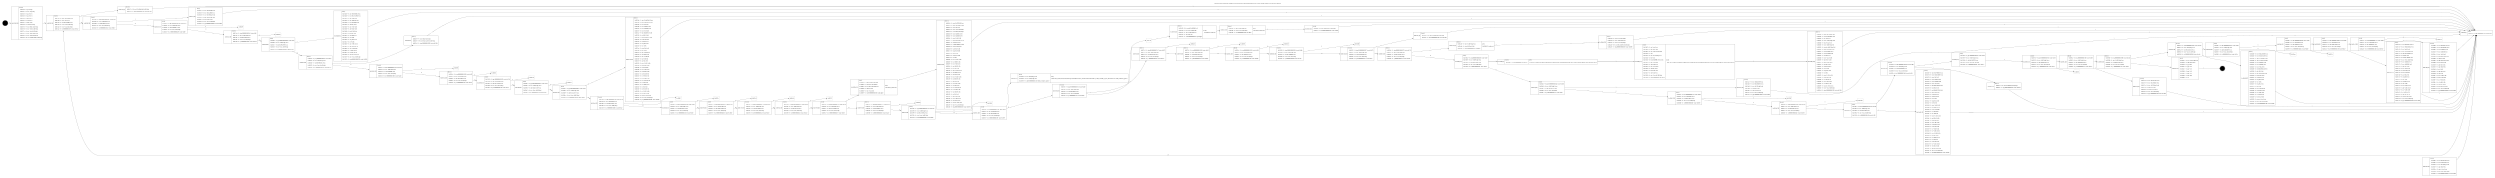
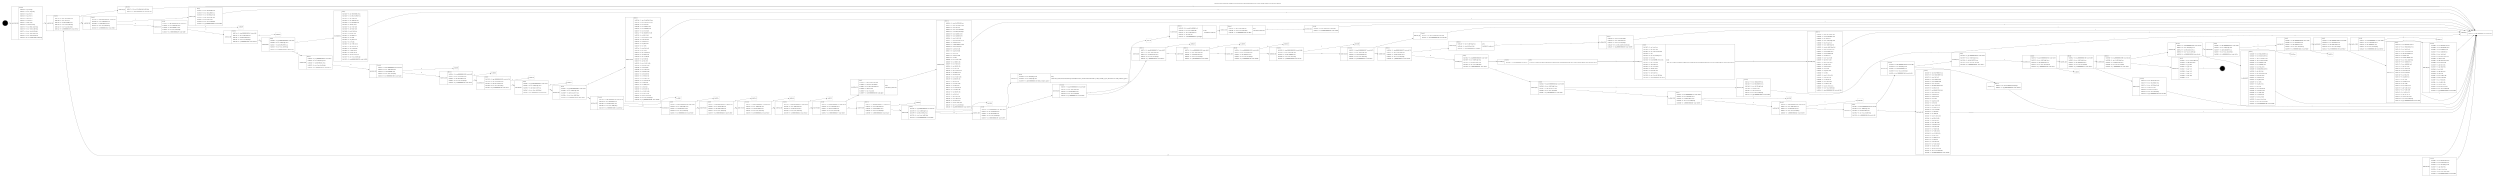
node "0x402397 [22]": removed
